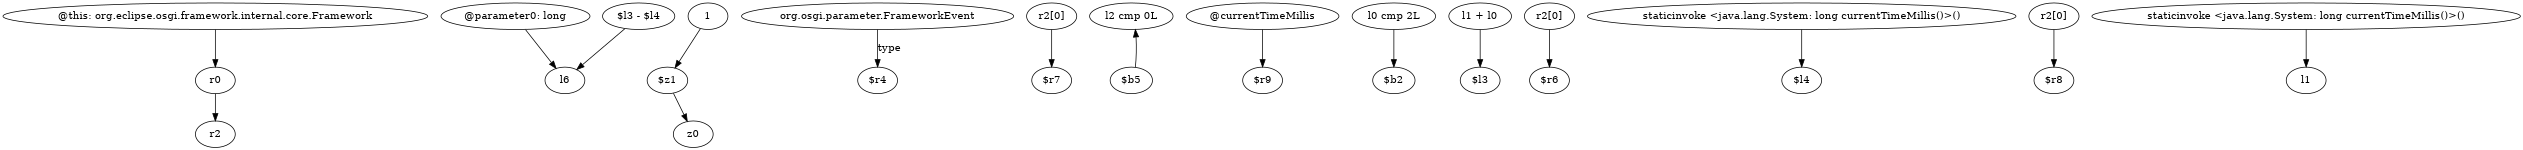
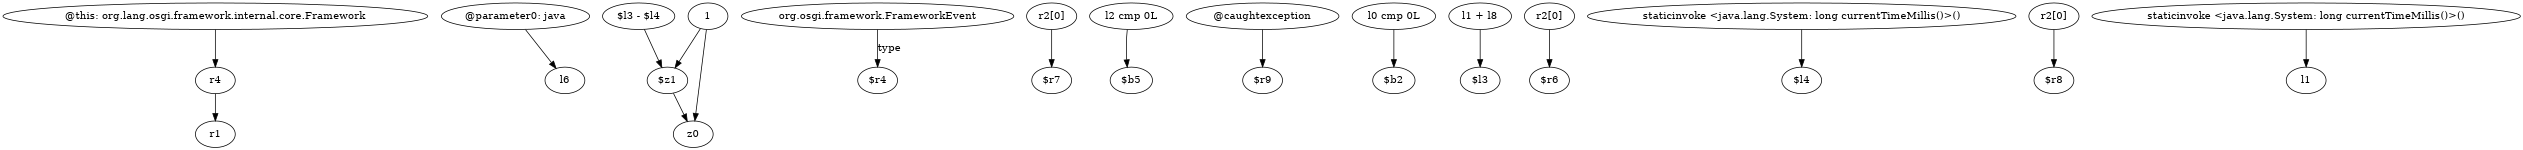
node "@this: org.eclipse.osgi.framework.internal.core.Framework": label "@this: org.eclipse.osgi.framework.internal.core.Framework" -> "@this: org.lang.osgi.framework.internal.core.Framework"
node "@parameter0: long": label "@parameter0: long" -> "@parameter0: java"
node "org.osgi.parameter.FrameworkEvent": label "org.osgi.parameter.FrameworkEvent" -> "org.osgi.framework.FrameworkEvent"
node "@currentTimeMillis": label "@currentTimeMillis" -> "@caughtexception"
node "l0 cmp 2L": label "l0 cmp 2L" -> "l0 cmp 0L"
node "l1 + l0": label "l1 + l0" -> "l1 + l8"
edge "$l3 - $l4" -> "l6": now "$l3 - $l4" -> "$z1"
edge "$b5" -> "l2 cmp 0L": reversed
edge "1" -> "z0": added
node "r0": label "r0" -> "r4"
node "r2": label "r2" -> "r1"
